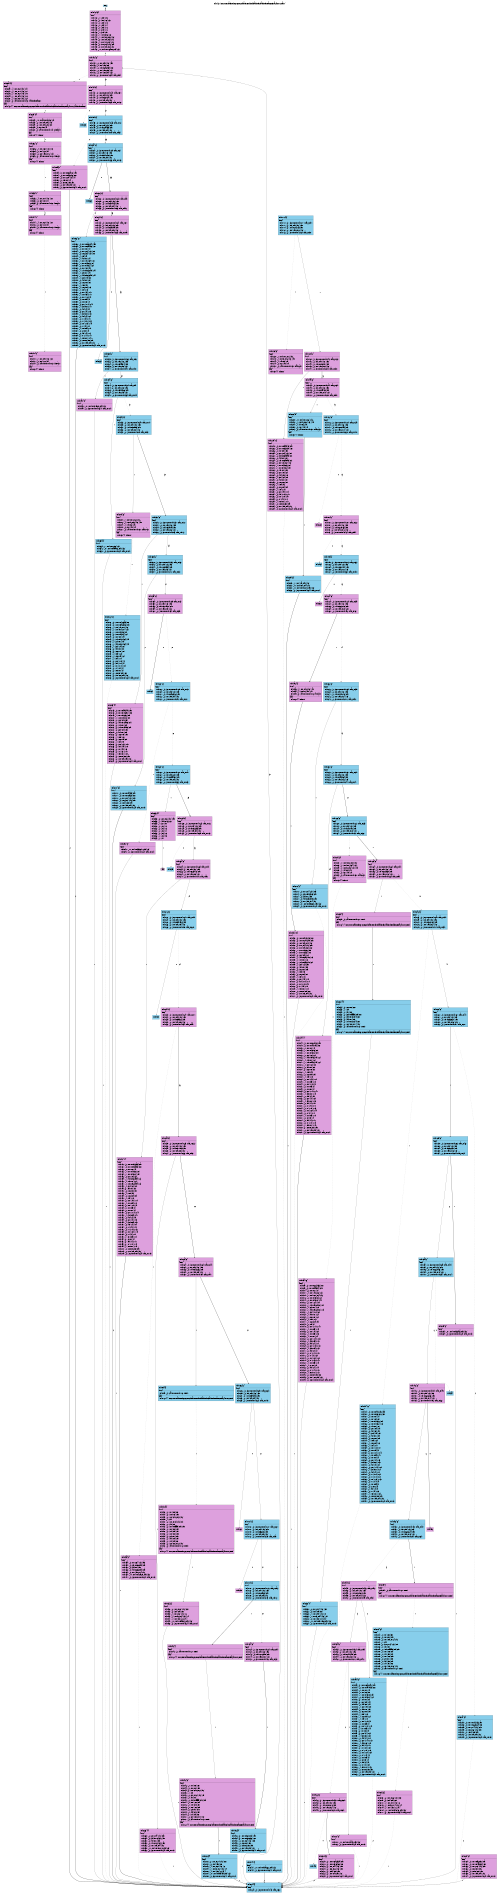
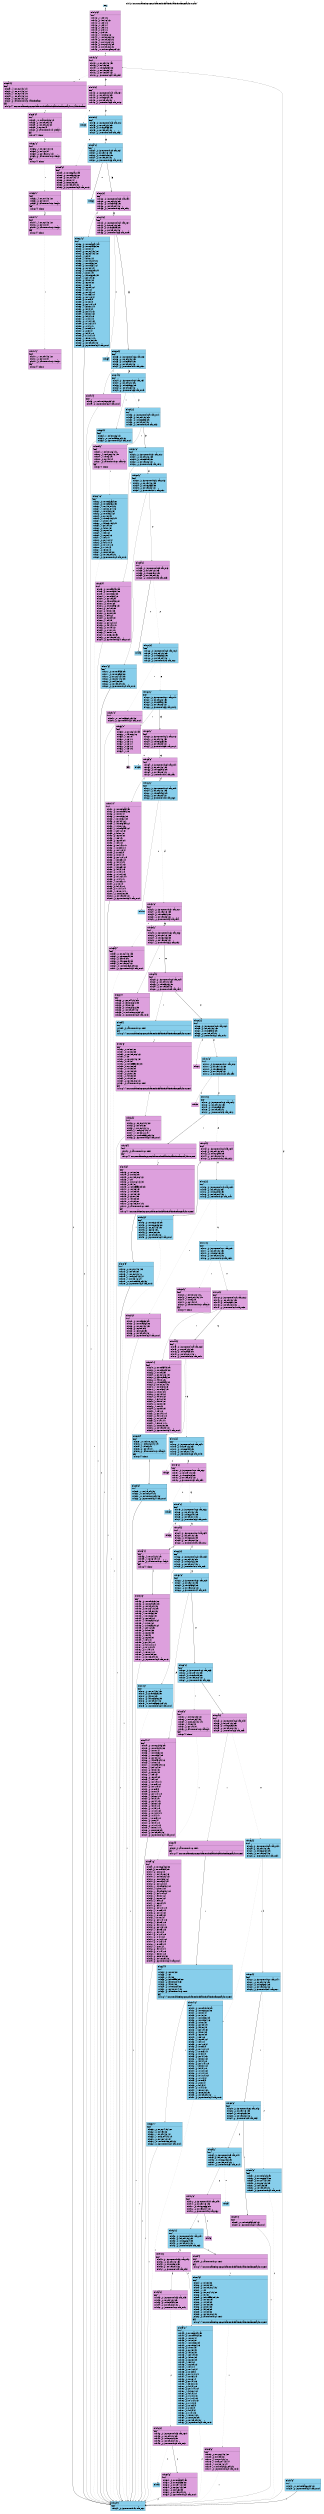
node "0x401756 [28]": added
node "0x401c1c [15]": removed
